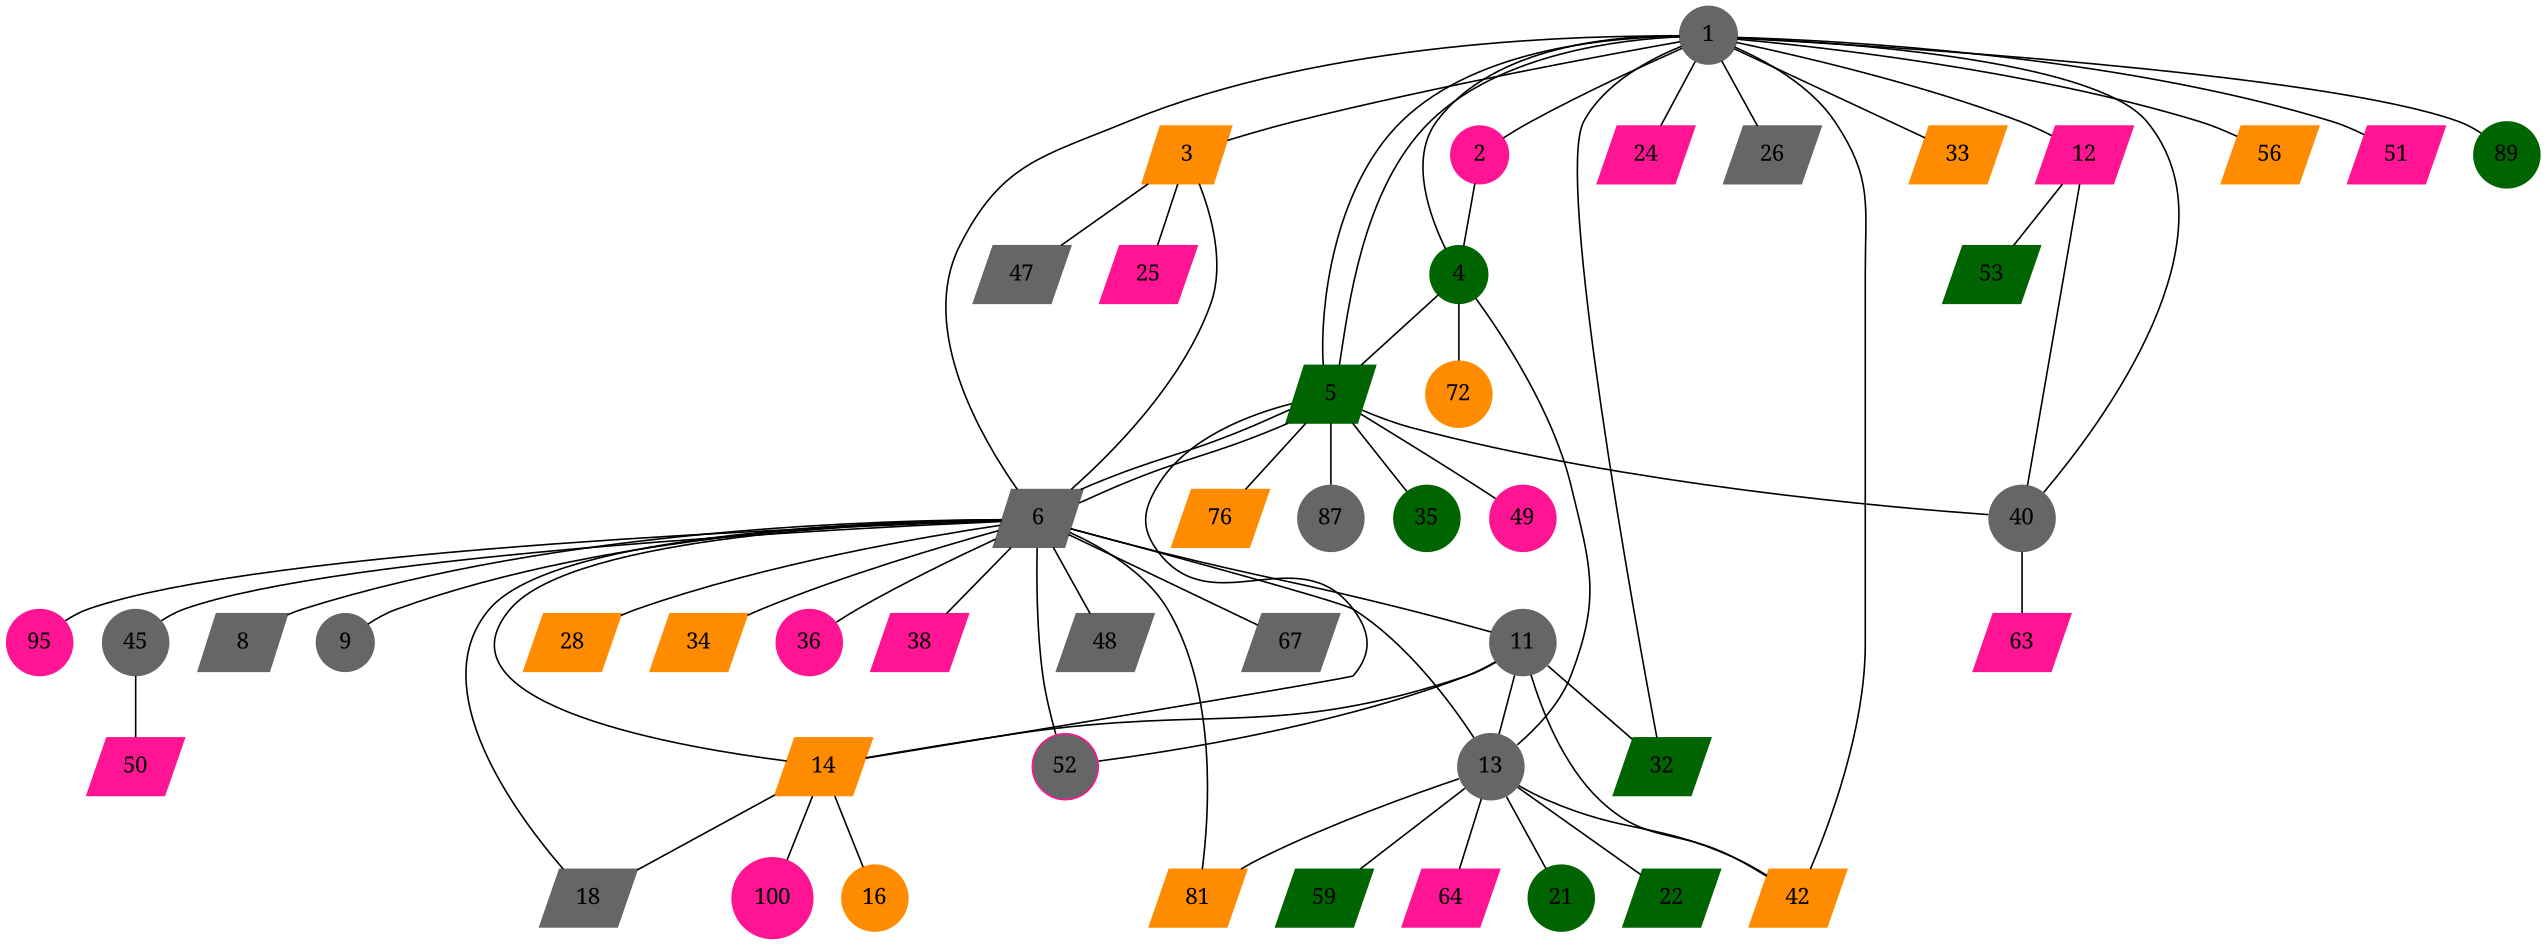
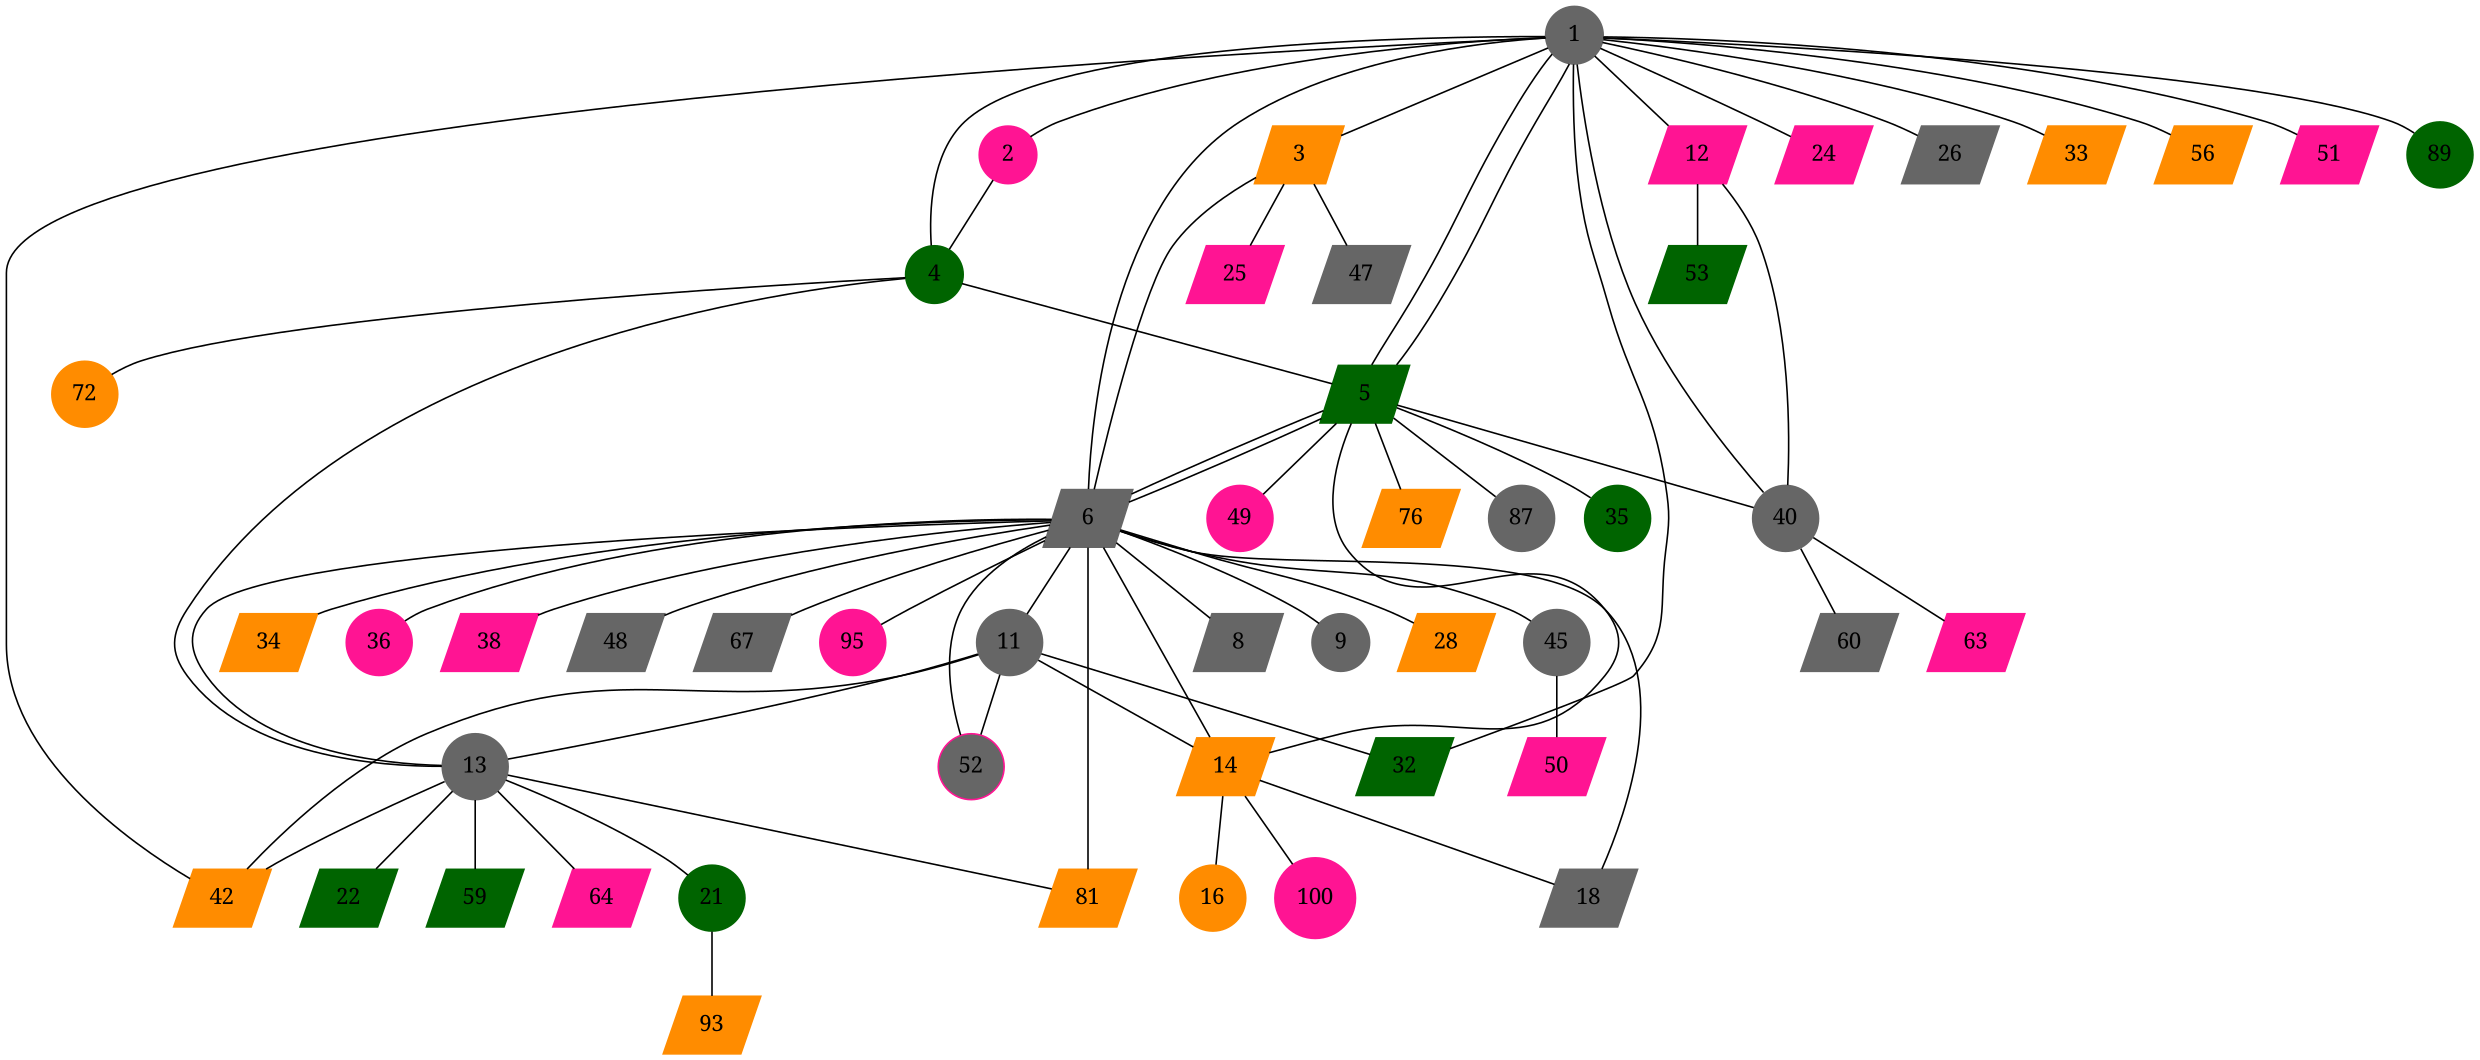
node "60": added
node "93": added
